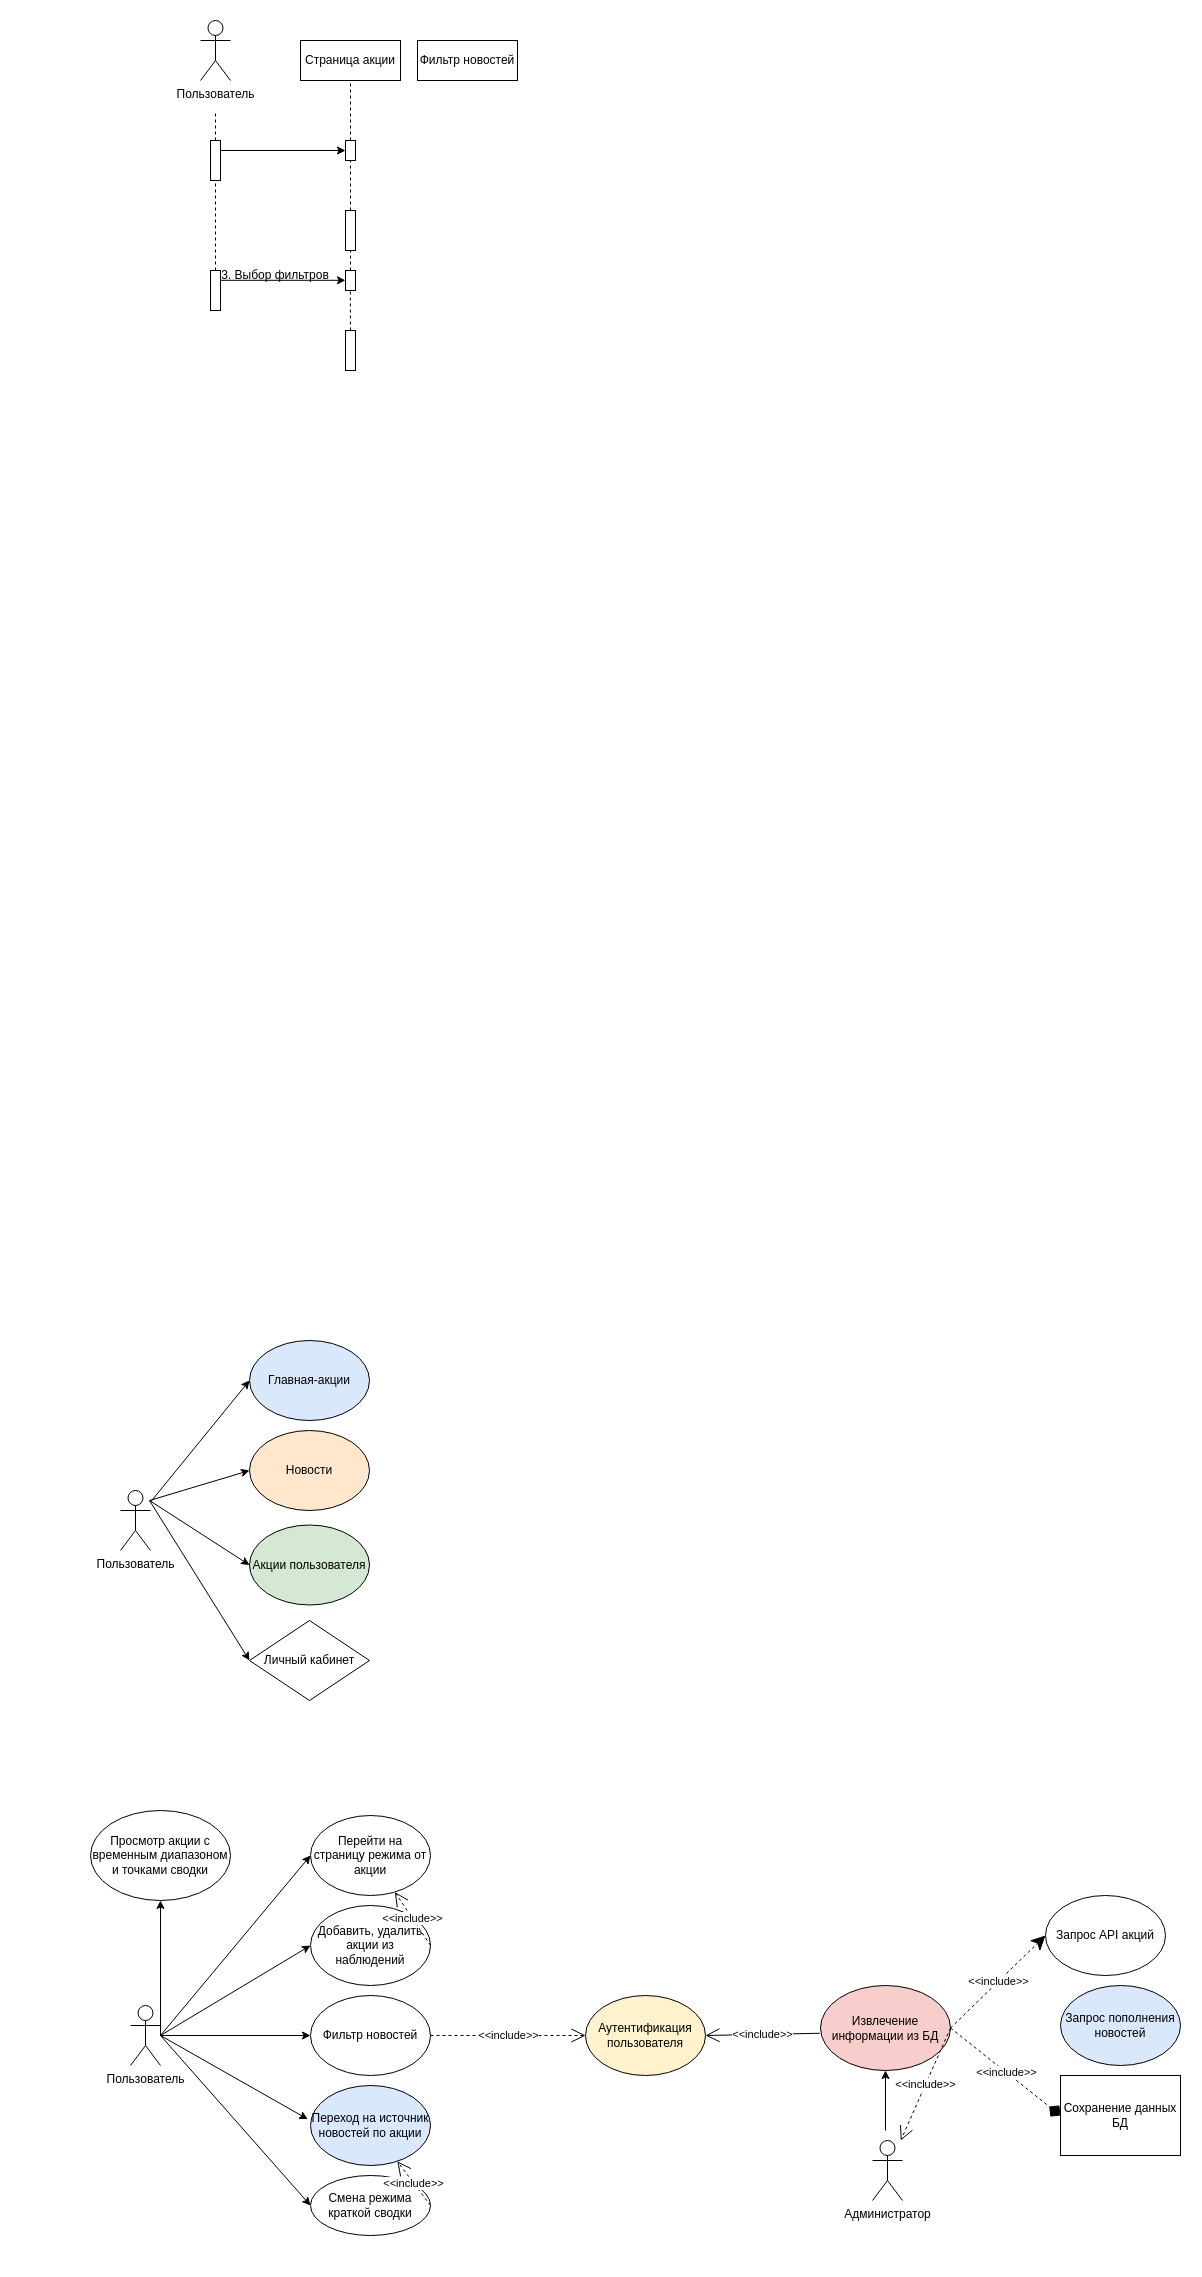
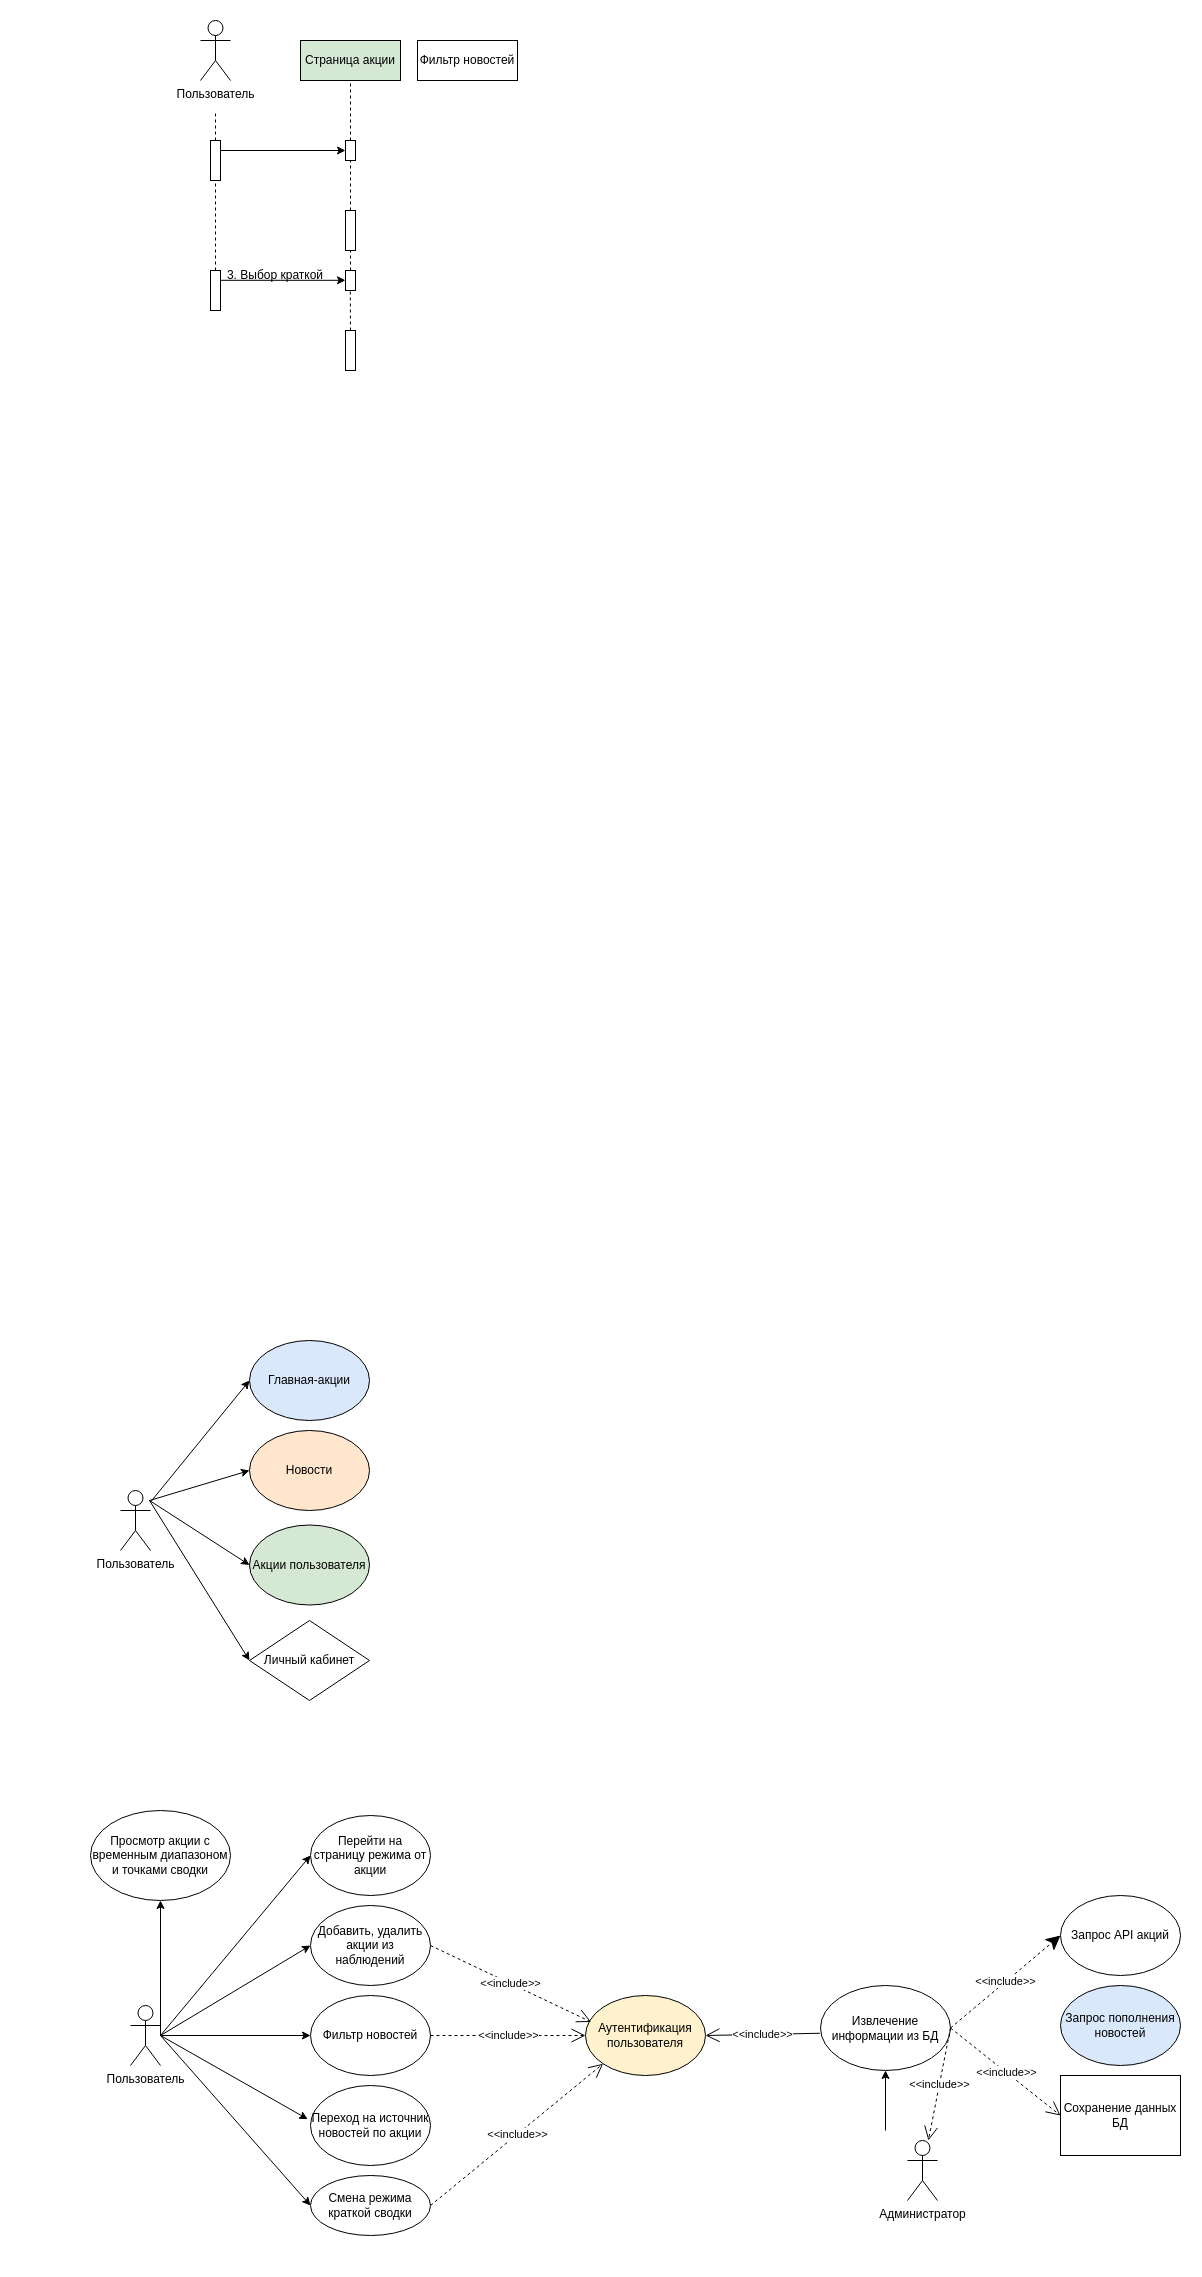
node "Страница акции": fillcolor #ffffff -> #d5e8d4
node "3. Выбор фильтров": label "3. Выбор фильтров" -> "3. Выбор краткой"
edge "Добавить, удалить акции из наблюдений" -> "Перейти на страницу режима от акции": now "Добавить, удалить акции из наблюдений" -> "Аутентификация пользователя"
node "Запрос API акций": moved (1106, 1936) -> (1121, 1936)
node "Извлечение информации из БД": fillcolor #f8cecc -> #ffffff
edge "Извлечение информации из БД" -> "Сохранение данных БД": arrowhead diamond -> open
node "Переход на источник новостей по акции": fillcolor #dae8fc -> #ffffff
node "Администратор": moved (888, 2171) -> (923, 2171)
edge "Смена режима краткой сводки" -> "Переход на источник новостей по акции": now "Смена режима краткой сводки" -> "Аутентификация пользователя"
